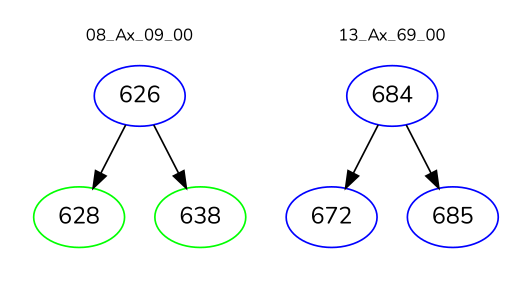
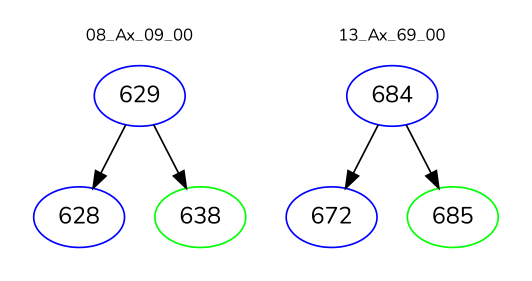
node "626": label "626" -> "629"
node "628": color green -> blue
node "685": color blue -> green
